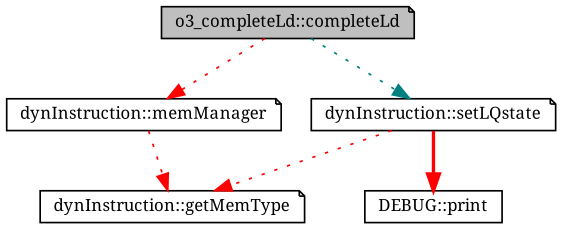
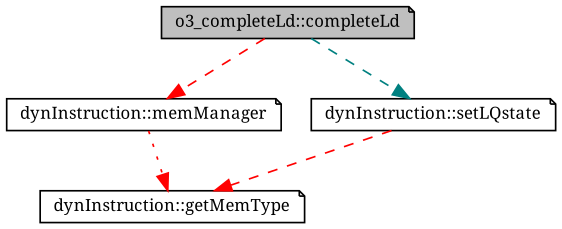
edge "o3_completeLd::completeLd" -> "dynInstruction::memManager": style dotted -> dashed
edge "o3_completeLd::completeLd" -> "dynInstruction::setLQstate": style dotted -> dashed
edge "dynInstruction::setLQstate" -> "dynInstruction::getMemType": style dotted -> dashed
node "DEBUG::print": removed
